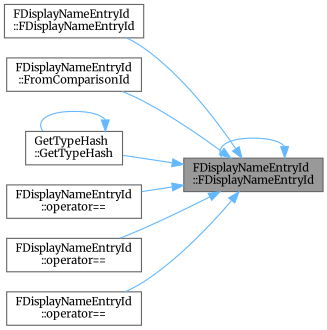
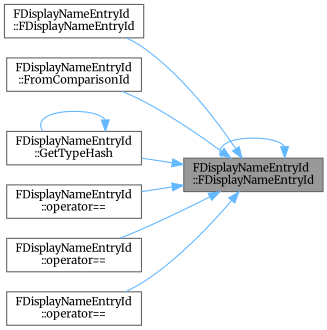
node "GetTypeHash ::GetTypeHash": label "GetTypeHash ::GetTypeHash" -> "FDisplayNameEntryId ::GetTypeHash"
